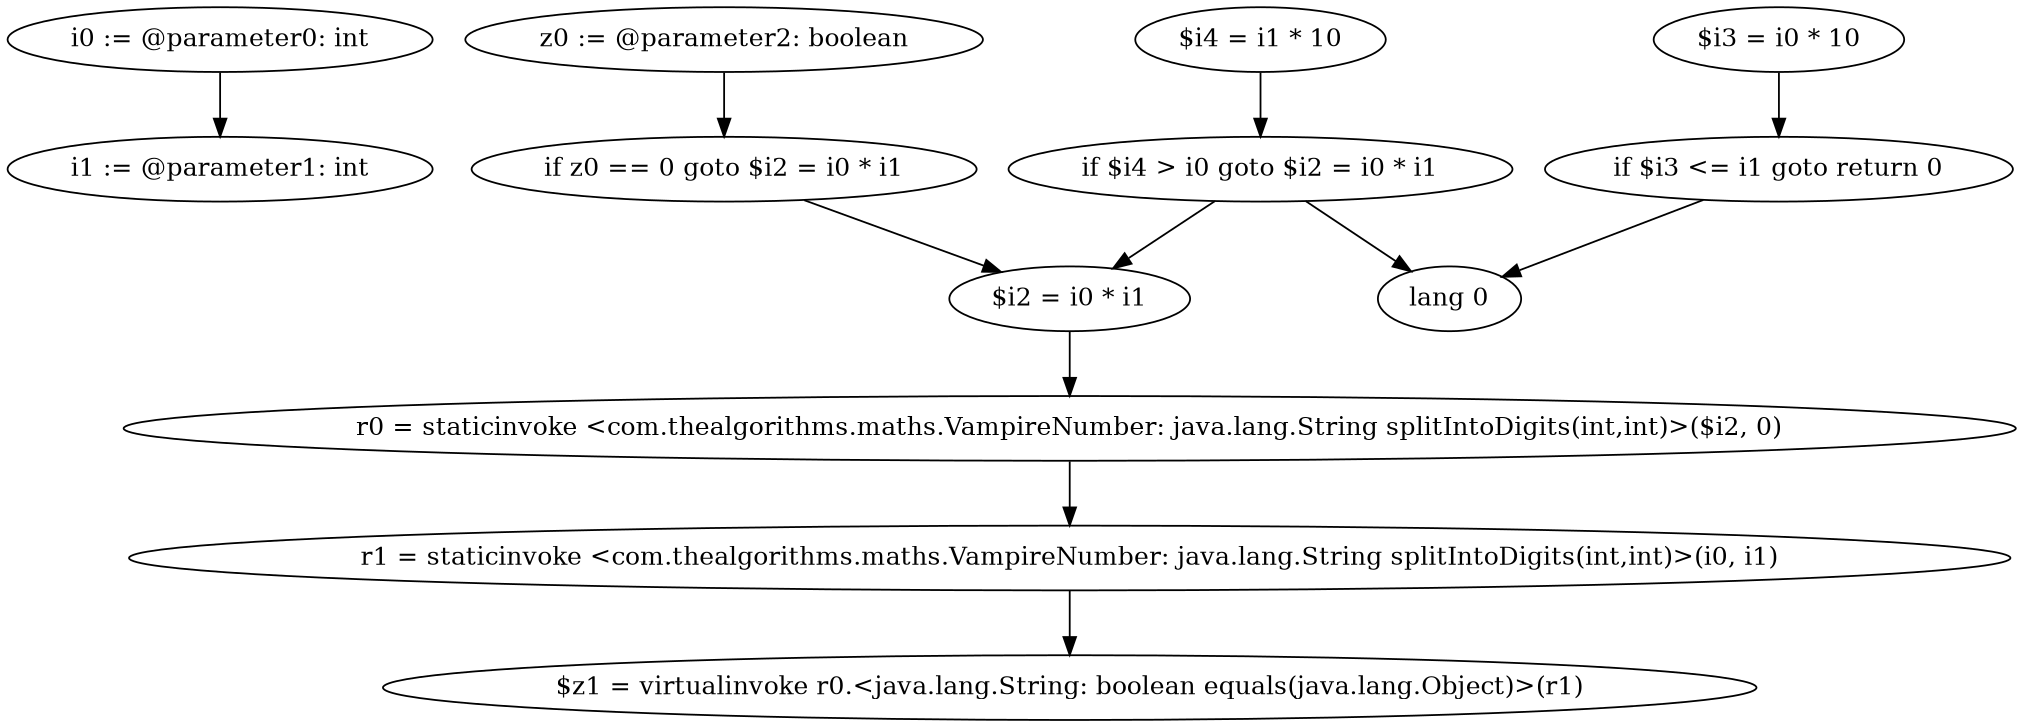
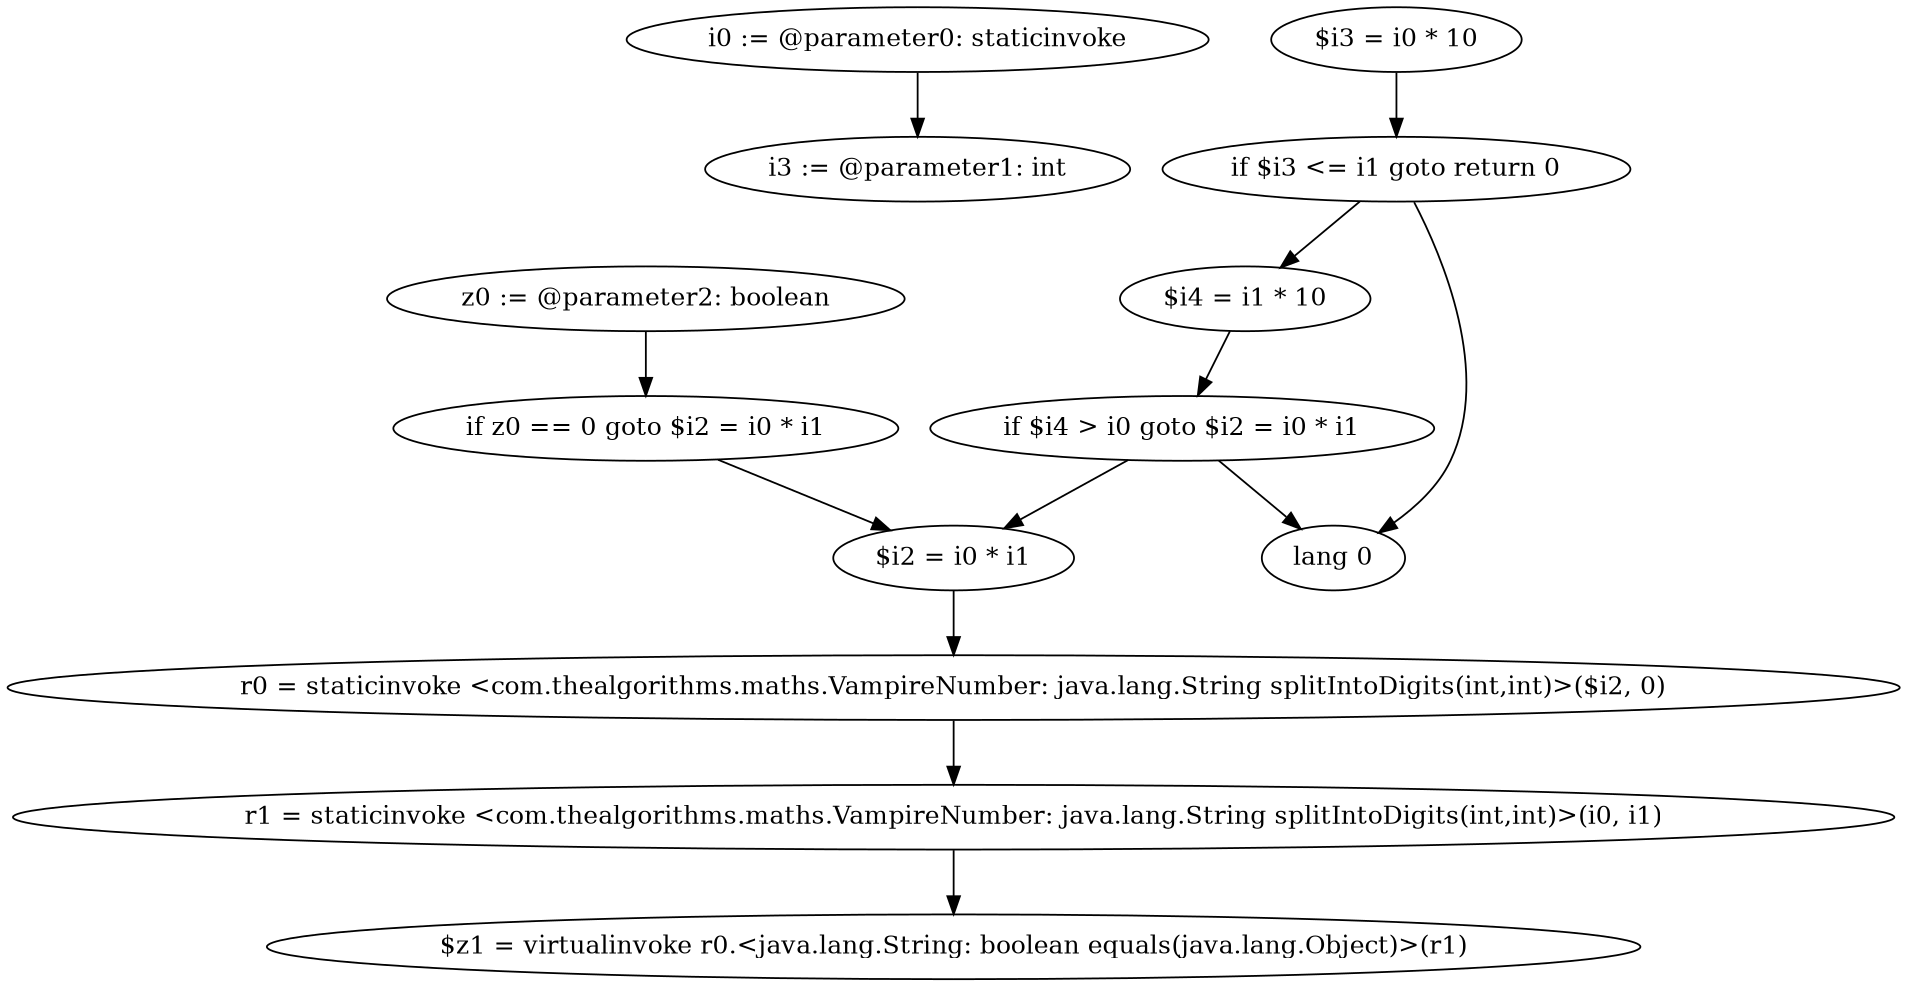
node "i0 := @parameter0: int": label "i0 := @parameter0: int" -> "i0 := @parameter0: staticinvoke"
node "i1 := @parameter1: int": label "i1 := @parameter1: int" -> "i3 := @parameter1: int"
edge "if $i3 <= i1 goto return 0" -> "$i4 = i1 * 10": added
